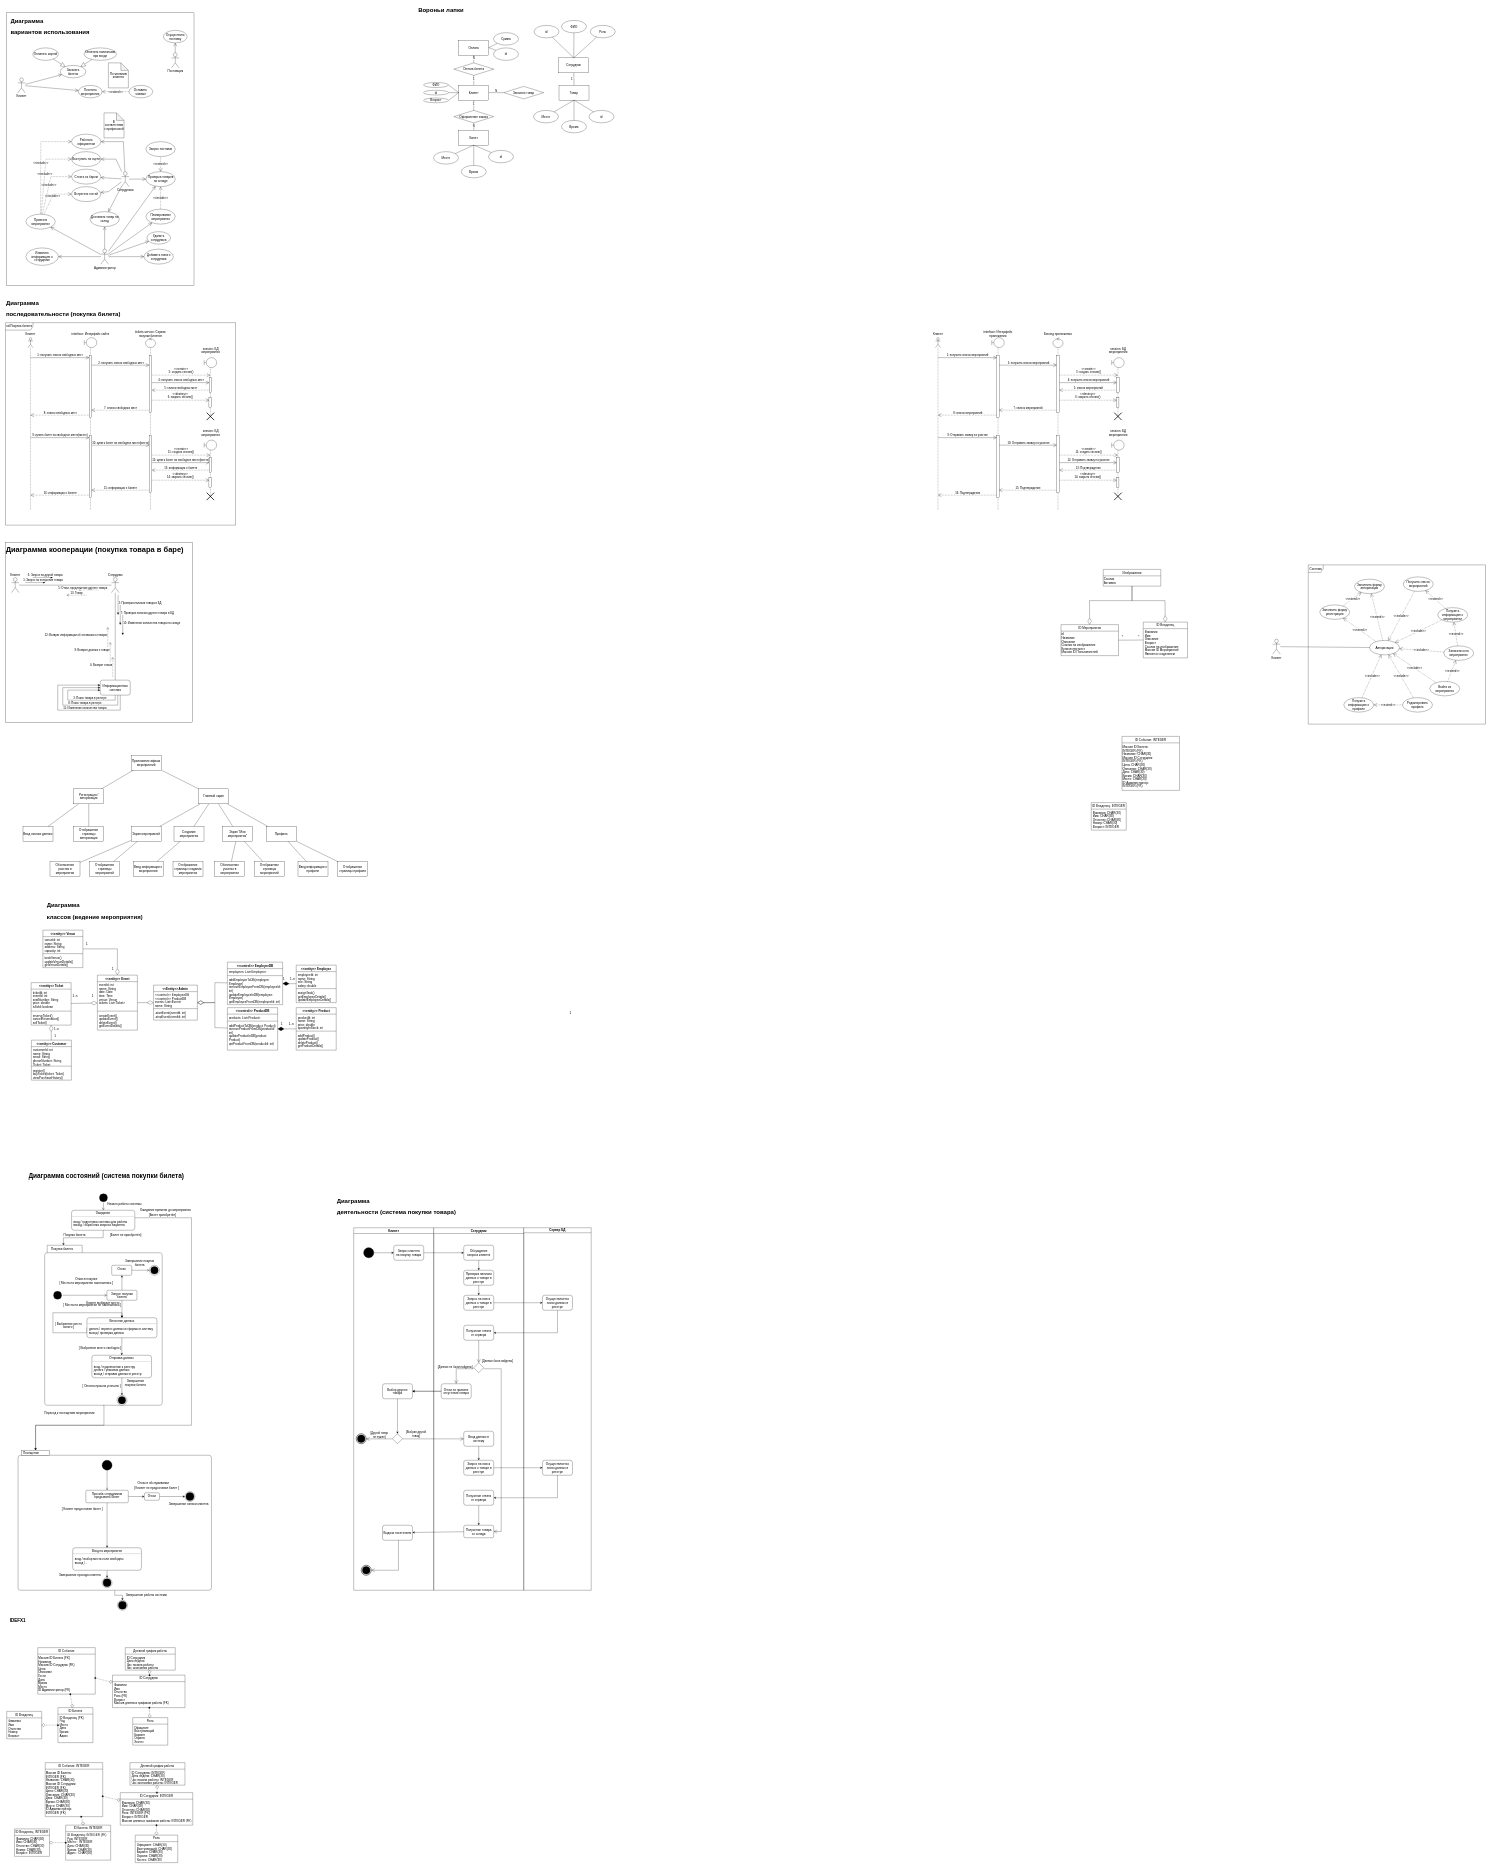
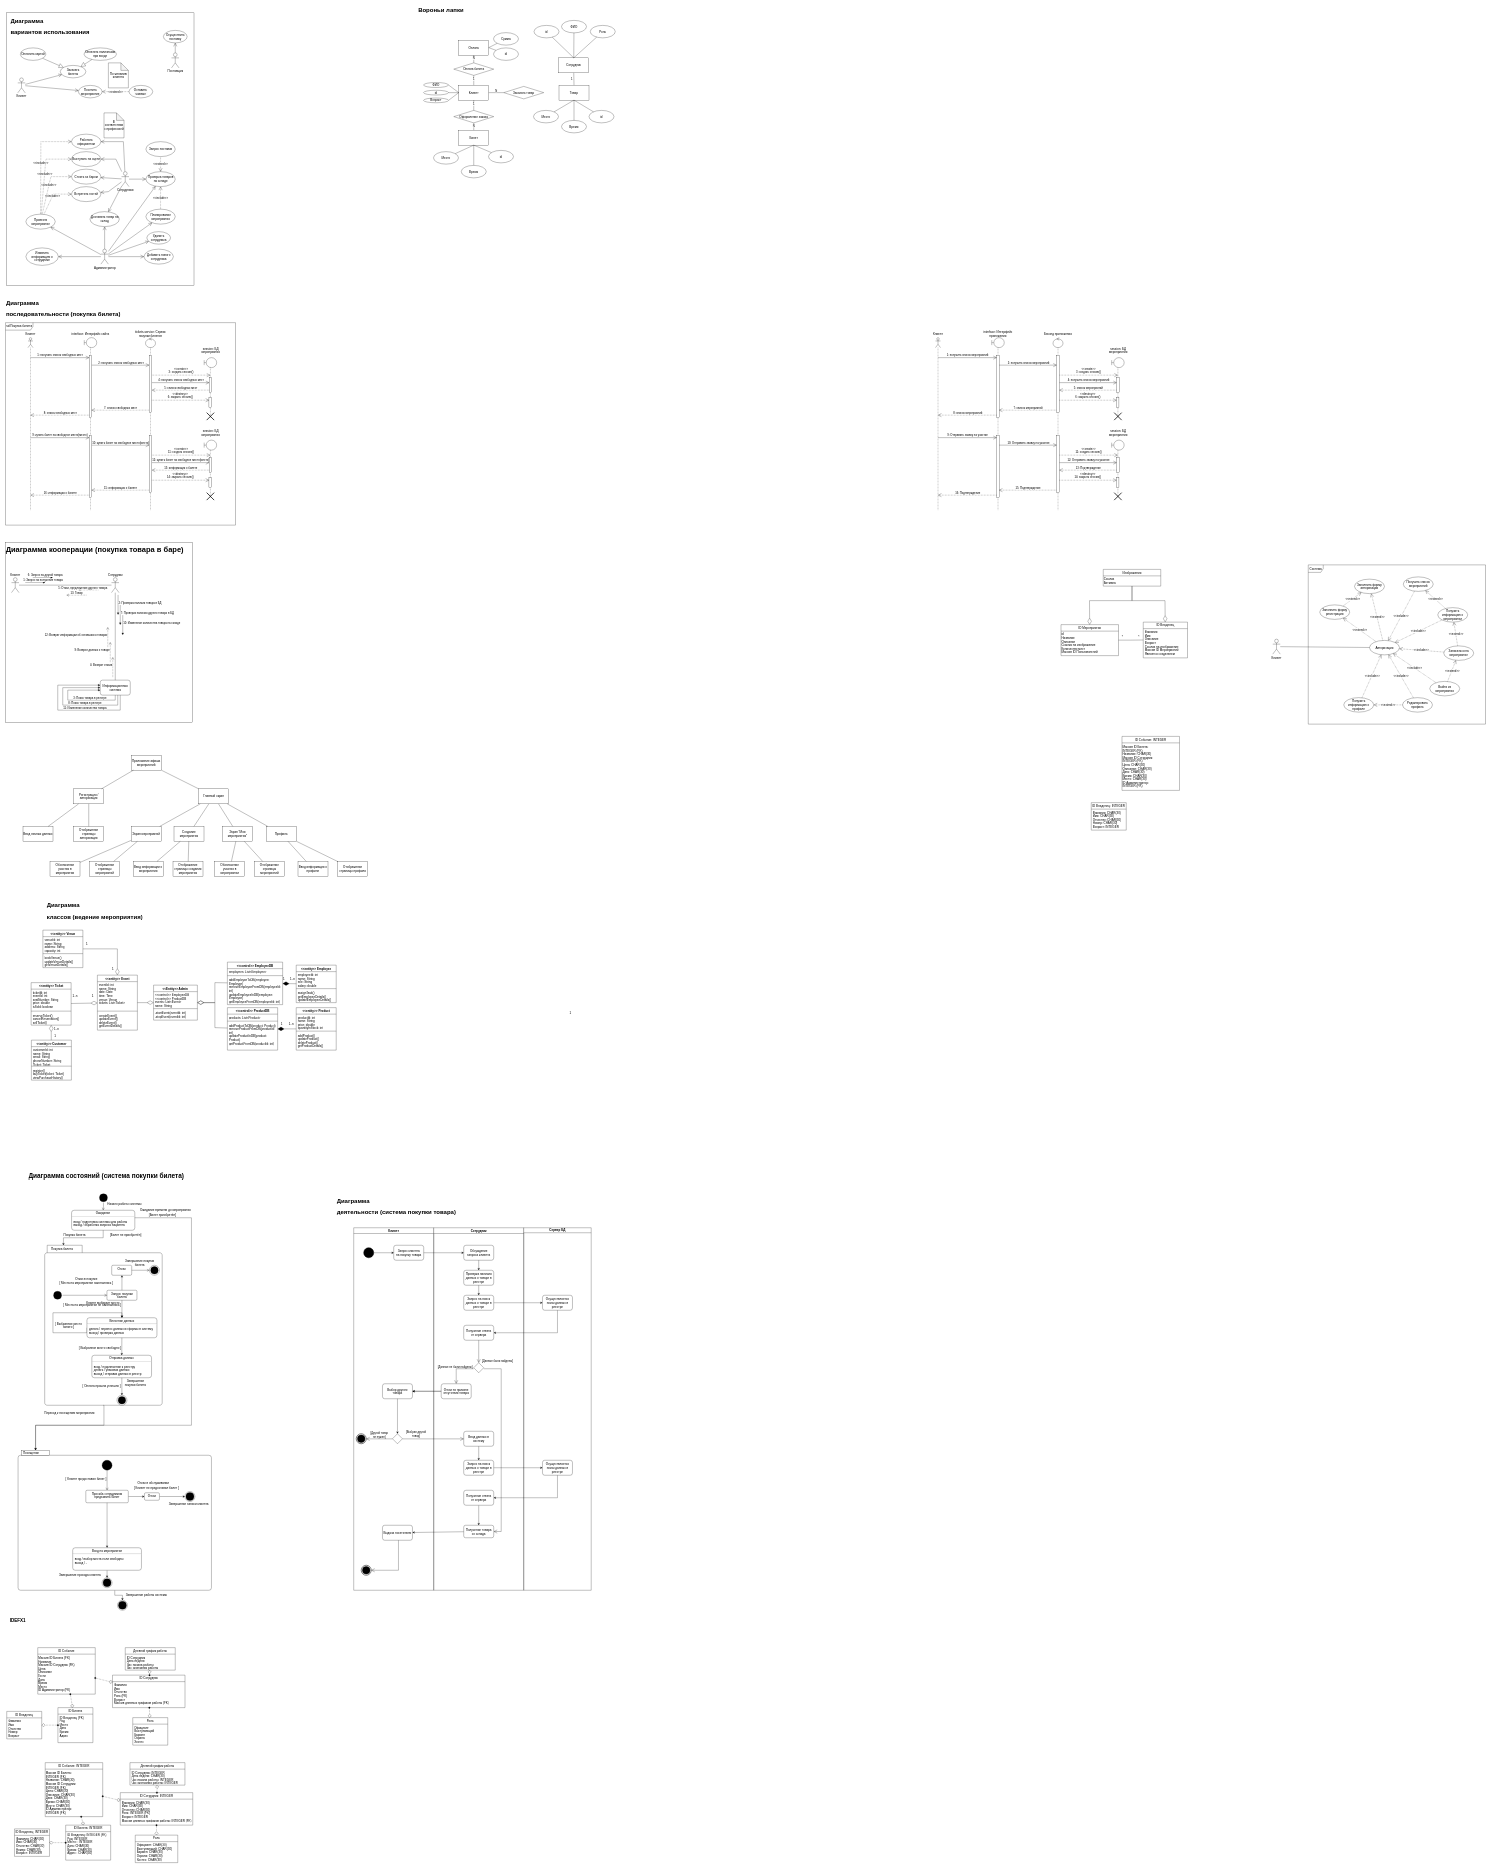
node "Оплатить картой": moved (45, 54) -> (33, 54)
edge "Создание мероприятия" -- "Отображение страницы создания мероприятия": added
node "[ Клиент предоставил билет ]": moved (82, 1509) -> (86, 1479)
